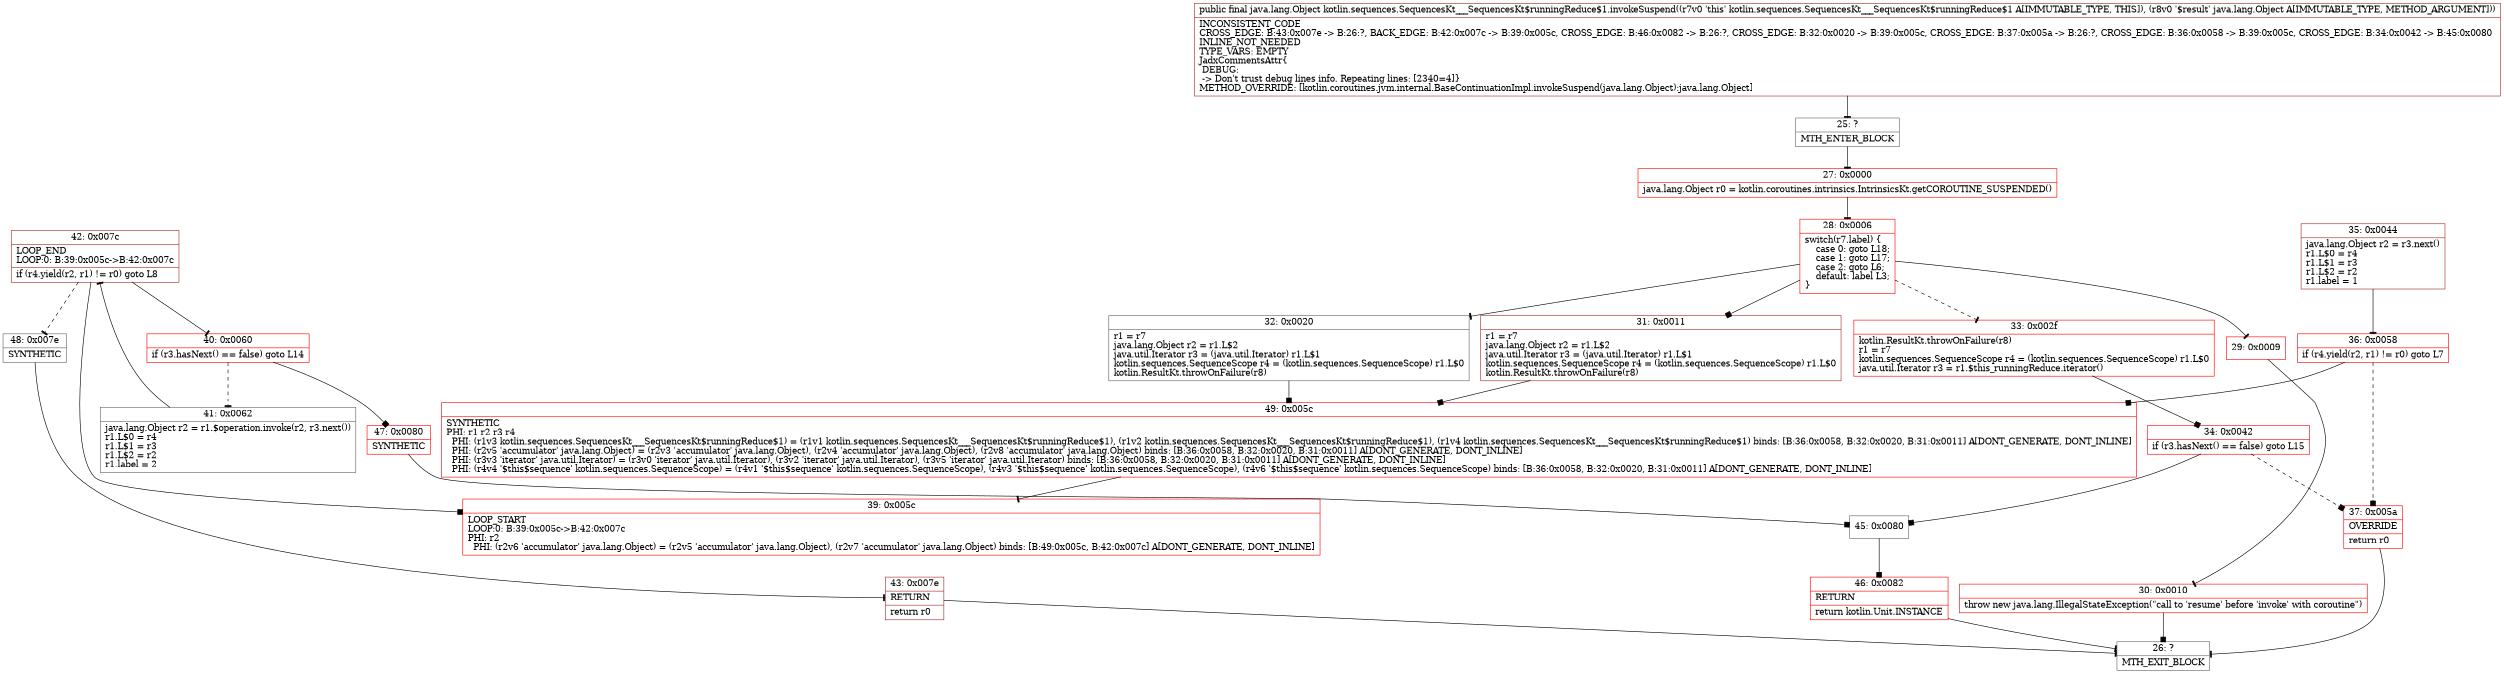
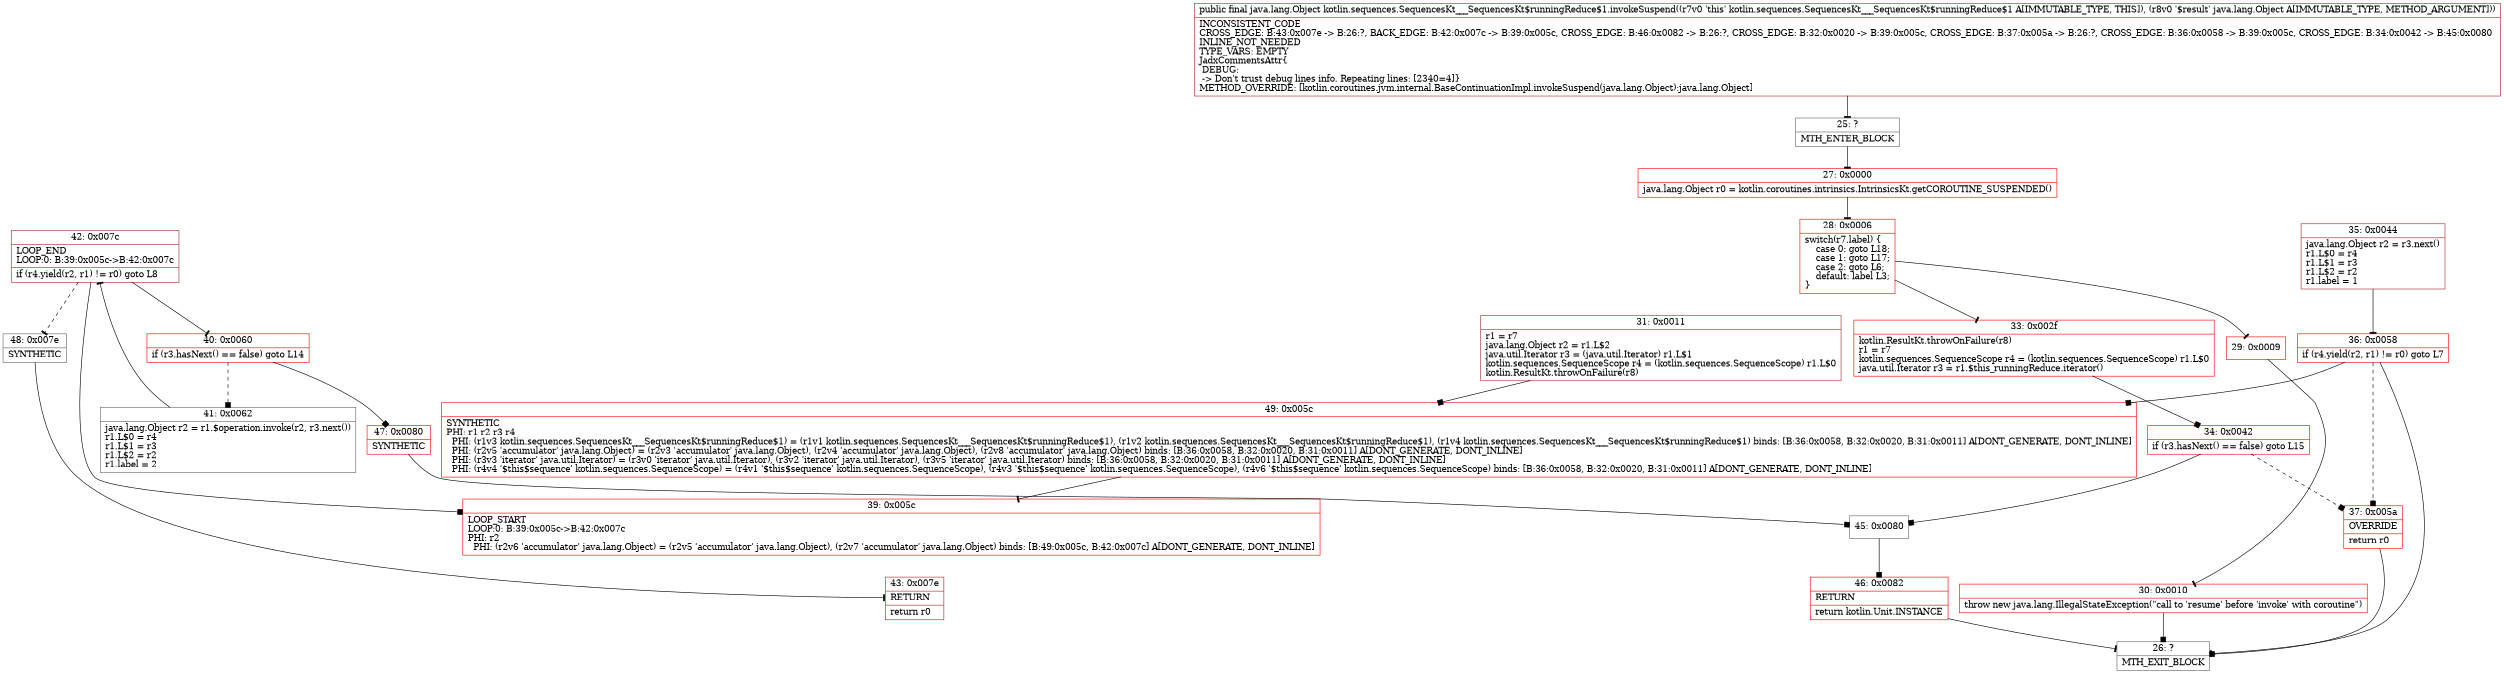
edge "28: 0x0006" -> "31: 0x0011": removed
edge "28: 0x0006" -> "33: 0x002f": style dashed -> solid
node "32: 0x0020": removed
edge "40: 0x0060" -> "41: 0x0062": arrowhead tee -> box
edge "43: 0x007e" -> "26: ?": now "36: 0x0058" -> "26: ?"
edge "37: 0x005a" -> "26: ?": arrowhead tee -> box
